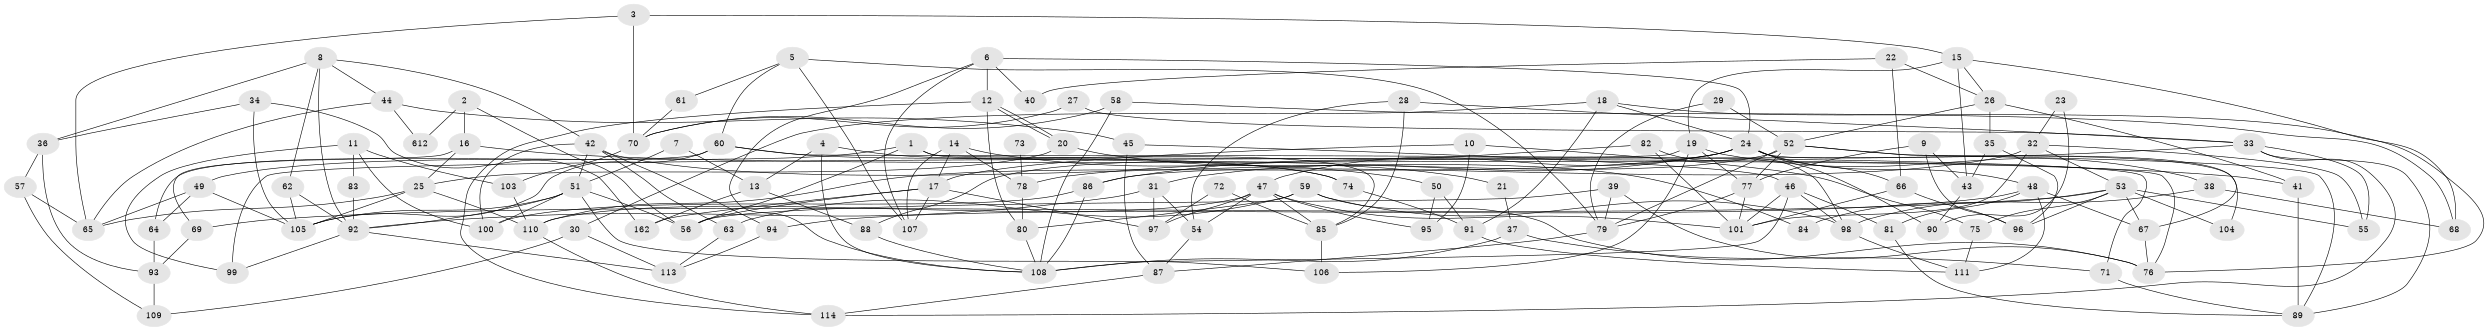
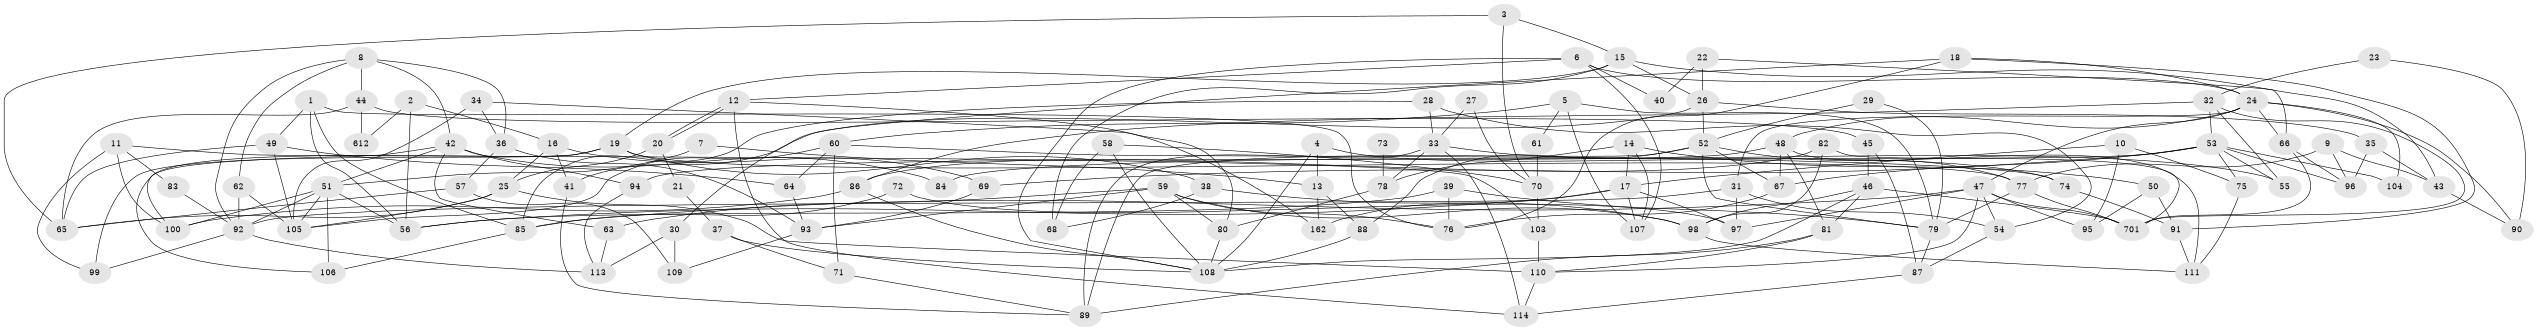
edge "24" -- "110": now "81" -- "110"
edge "59" -- "93": added
node "101": label "101" -> "701"
